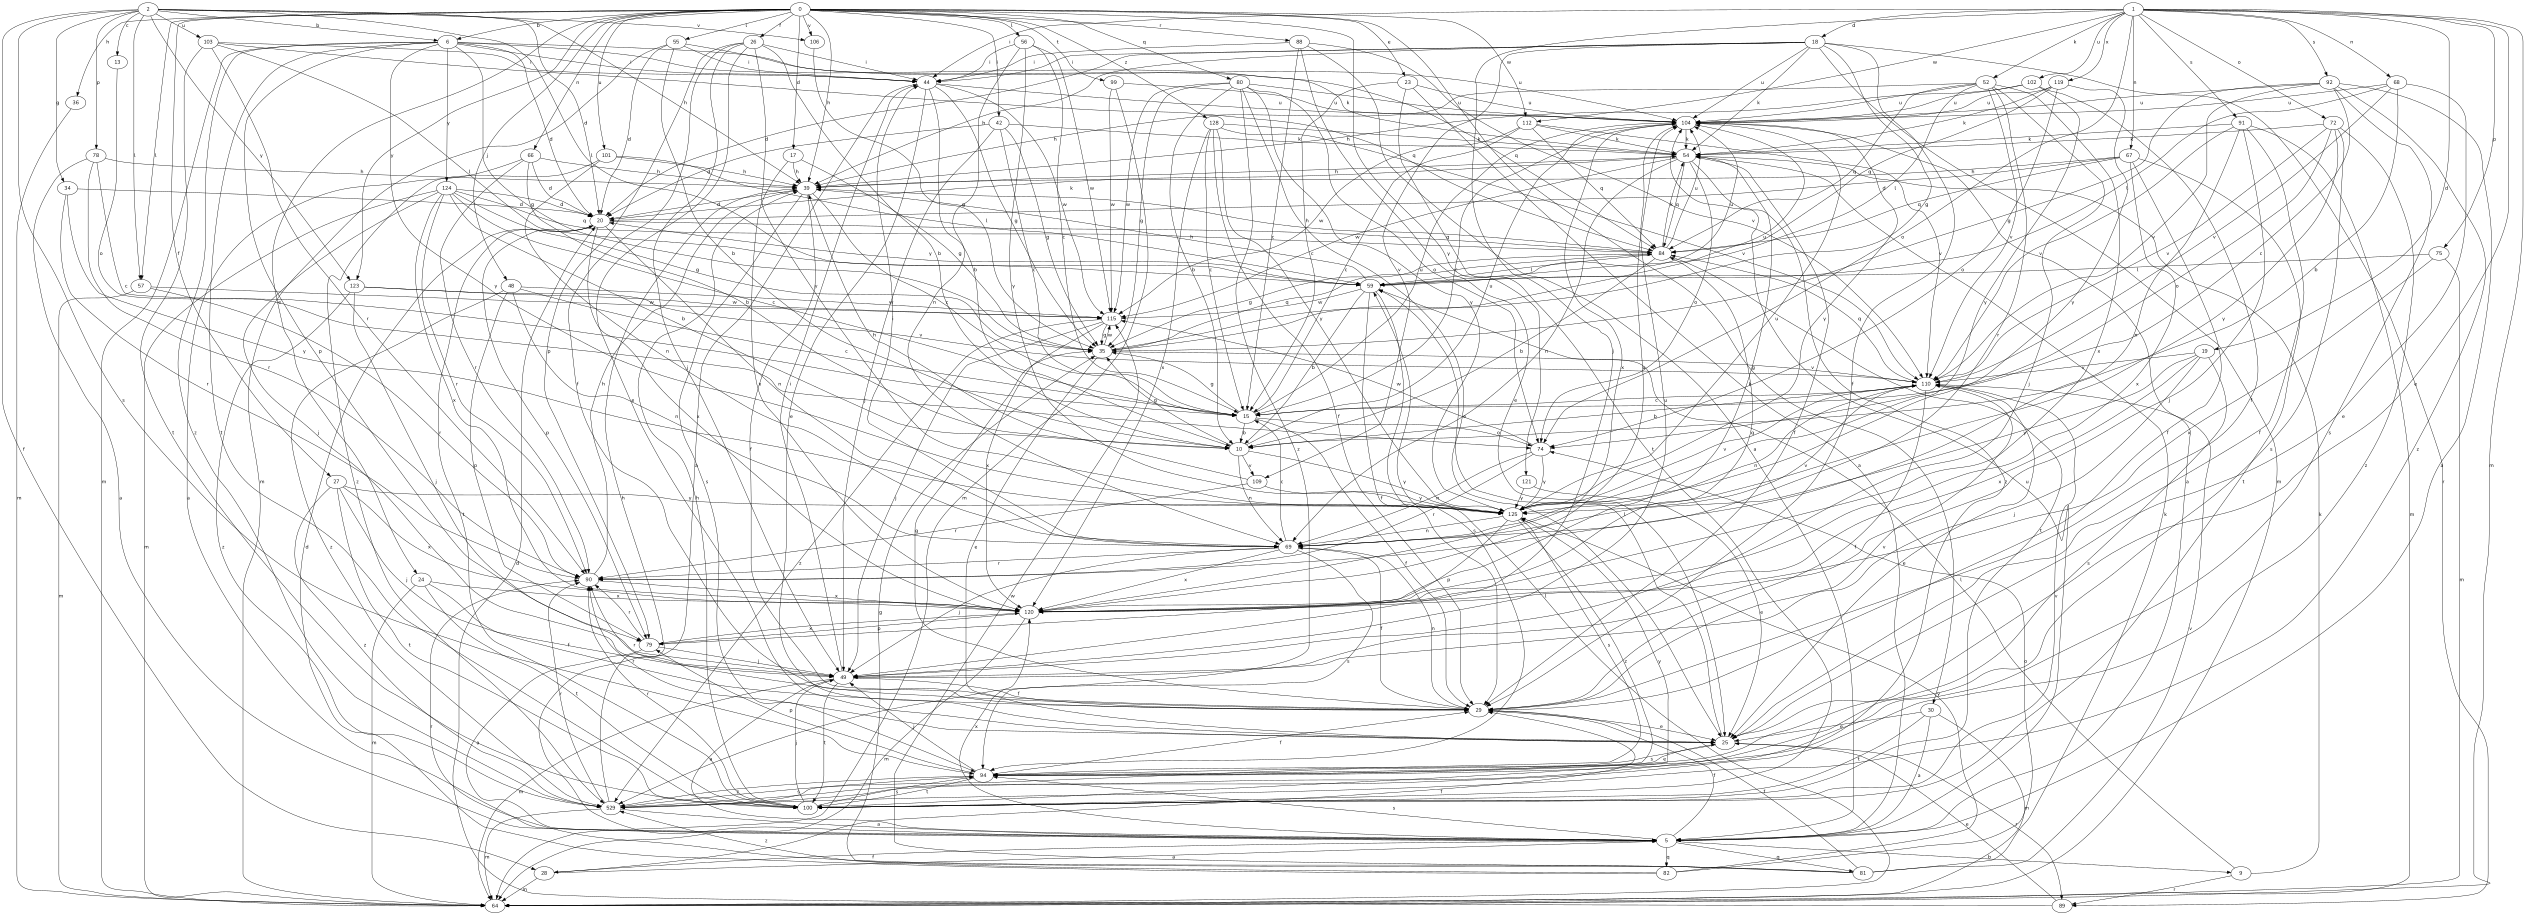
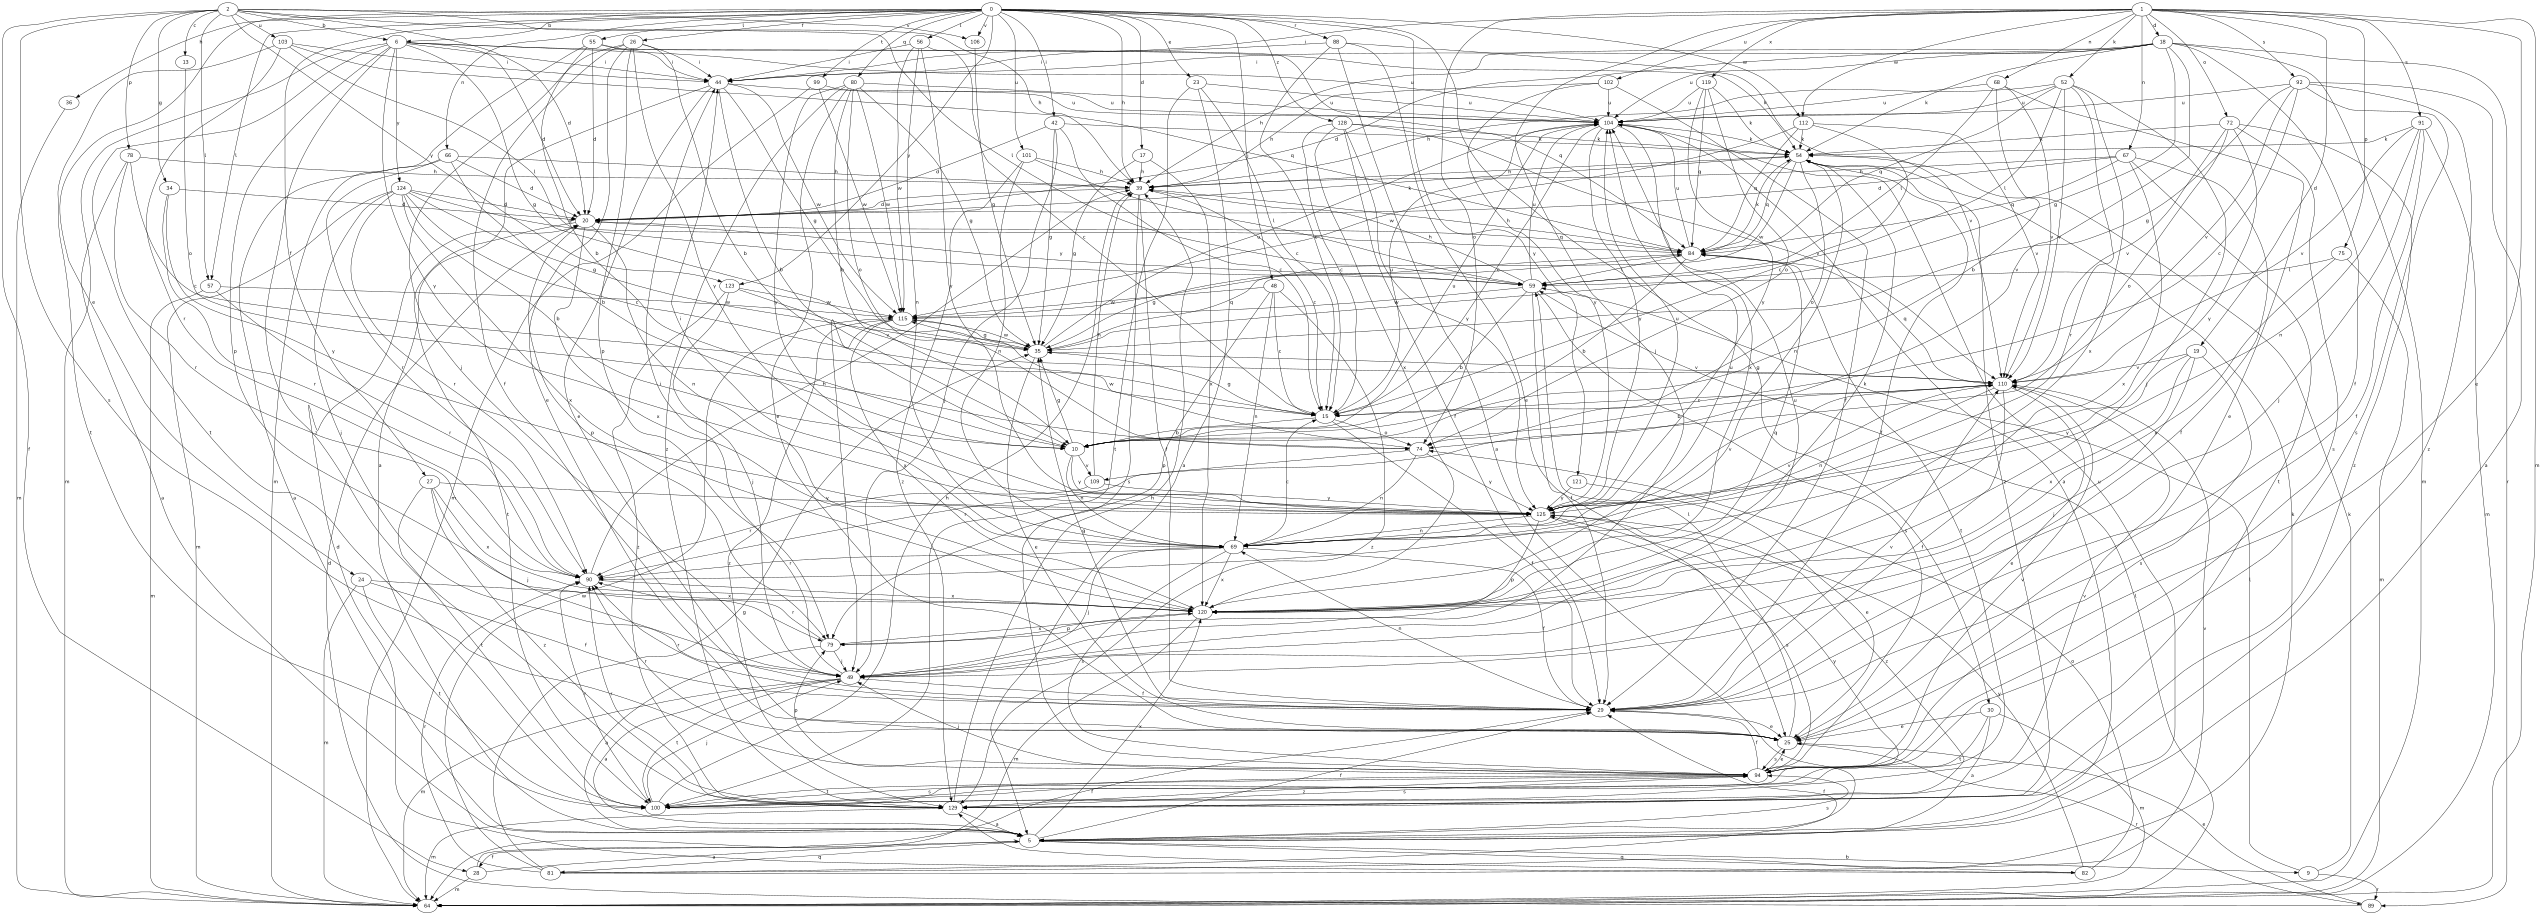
edge "91" -> "25": now "91" -> "29"
edge "94" -> "110": added, label "v"
node "529": label "529" -> "129"
